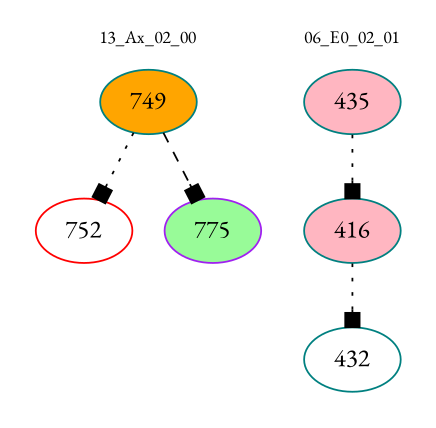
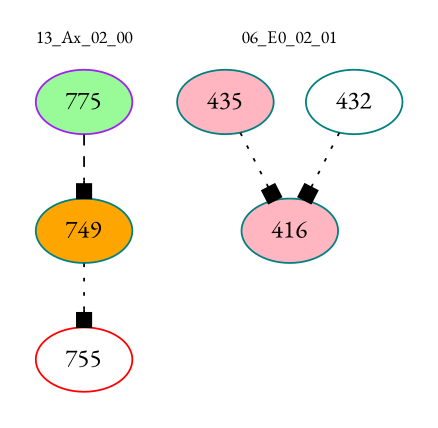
edge "749" -> "775": reversed
node "752": label "752" -> "755"
edge "416" -> "432": reversed
